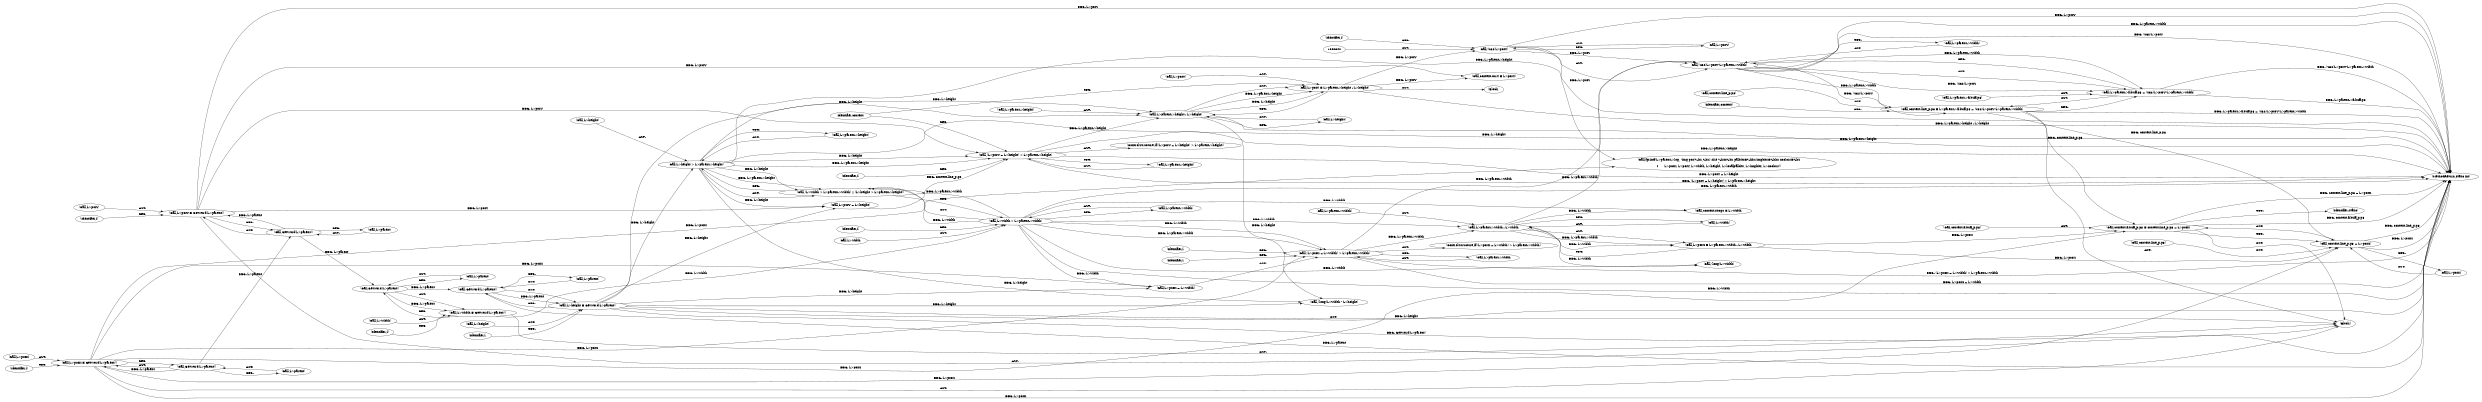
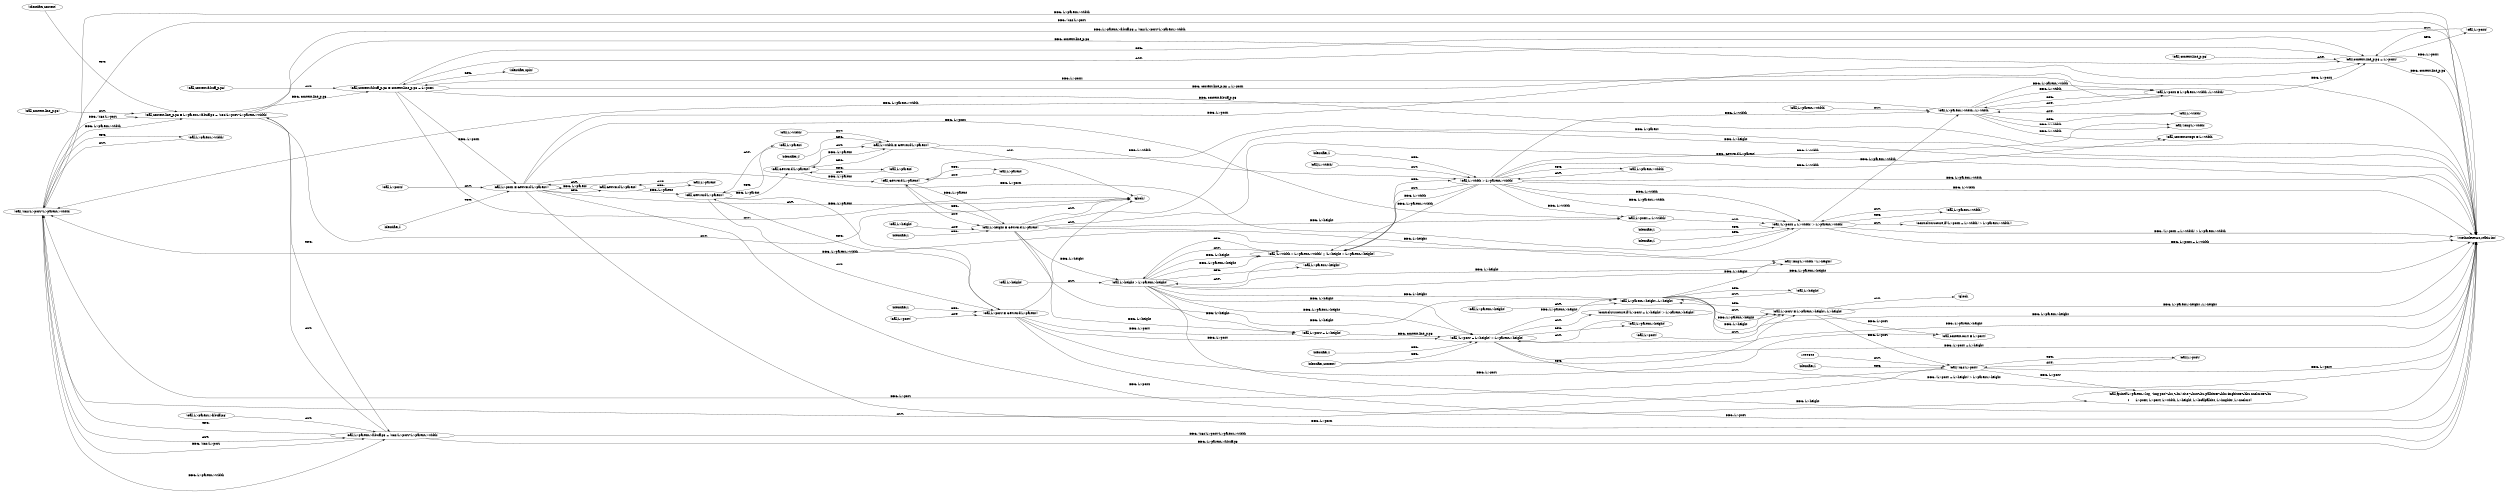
node "(Identifier,static)": label "(Identifier,static)" -> "(Identifier,npix)"
edge "(Call,i->posX = GetWord(i->parent))" -> "(Call,context.frbuff_p.p8 = context.line_p.p8 + i->posX)": reversed
